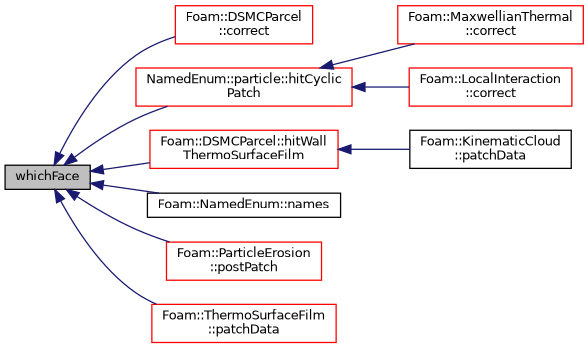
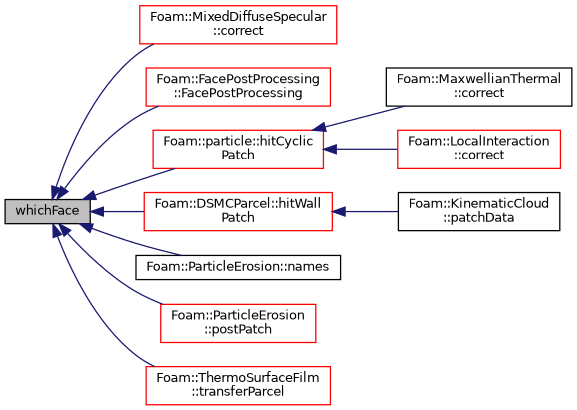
node "Foam::DSMCParcel ::correct": label "Foam::DSMCParcel ::correct" -> "Foam::MixedDiffuseSpecular ::correct"
node "Foam::MaxwellianThermal ::correct": color red -> black
node "Foam::FacePostProcessing ::FacePostProcessing": added
node "NamedEnum::particle::hitCyclic Patch": label "NamedEnum::particle::hitCyclic Patch" -> "Foam::particle::hitCyclic Patch"
node "Foam::DSMCParcel::hitWall ThermoSurfaceFilm": label "Foam::DSMCParcel::hitWall ThermoSurfaceFilm" -> "Foam::DSMCParcel::hitWall Patch"
node "Foam::NamedEnum::names": label "Foam::NamedEnum::names" -> "Foam::ParticleErosion::names"
node "Foam::ThermoSurfaceFilm ::patchData": label "Foam::ThermoSurfaceFilm ::patchData" -> "Foam::ThermoSurfaceFilm ::transferParcel"
